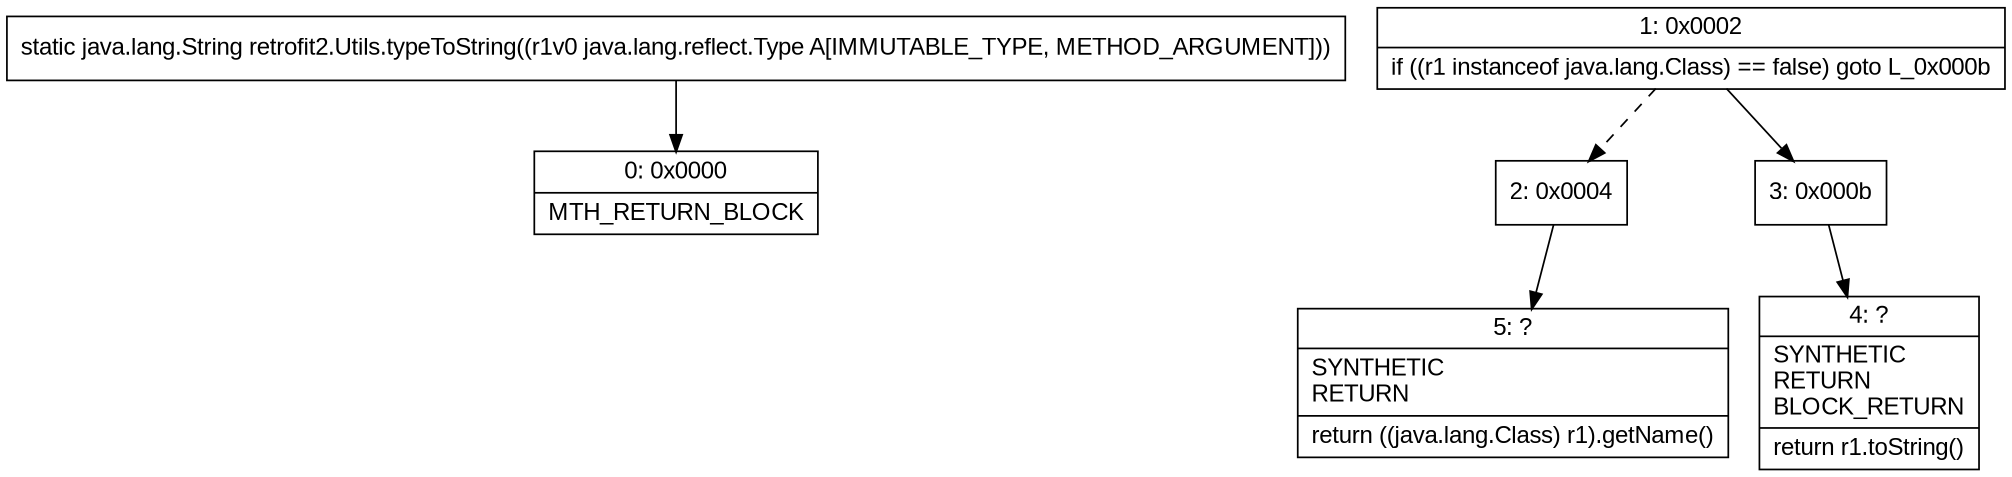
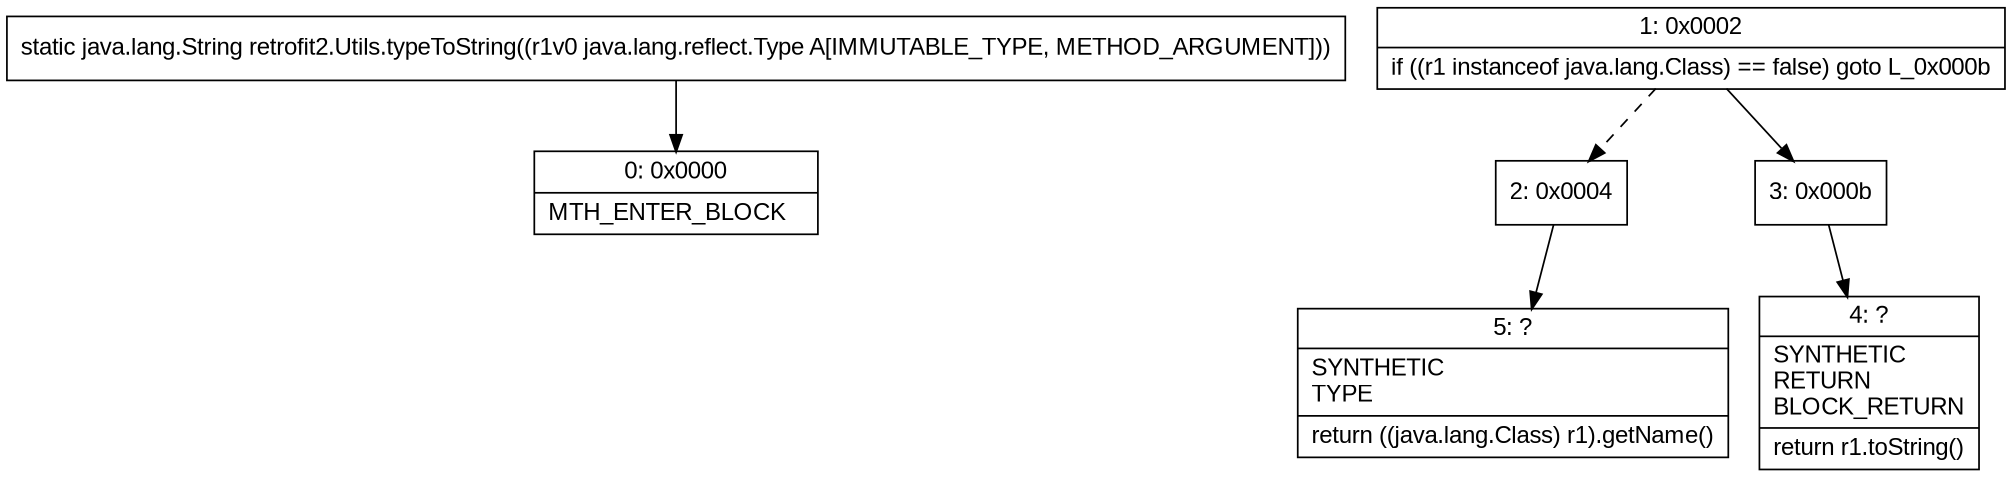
node "0: 0x0000": text "MTH_RETURN_BLOCK" -> "MTH_ENTER_BLOCK"
node "5: ?": text "RETURN" -> "TYPE"
